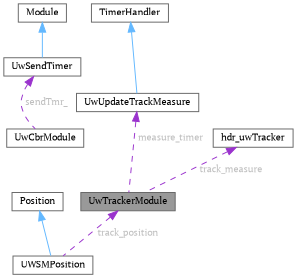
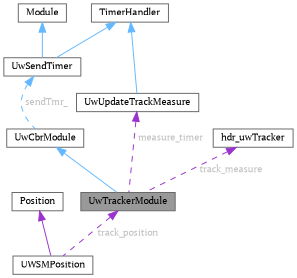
edge "UwSendTimer" -> "TimerHandler": added
edge "UwCbrModule" -> "UwSendTimer": color darkorchid3 -> steelblue1
edge "UwTrackerModule" -> "UwCbrModule": added
edge "UWSMPosition" -> "Position": color steelblue1 -> darkorchid3
